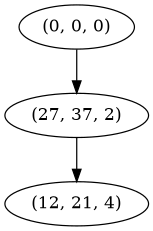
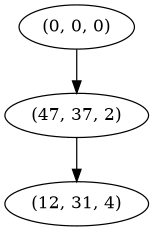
node "(27, 37, 2)": label "(27, 37, 2)" -> "(47, 37, 2)"
node "(12, 21, 4)": label "(12, 21, 4)" -> "(12, 31, 4)"
